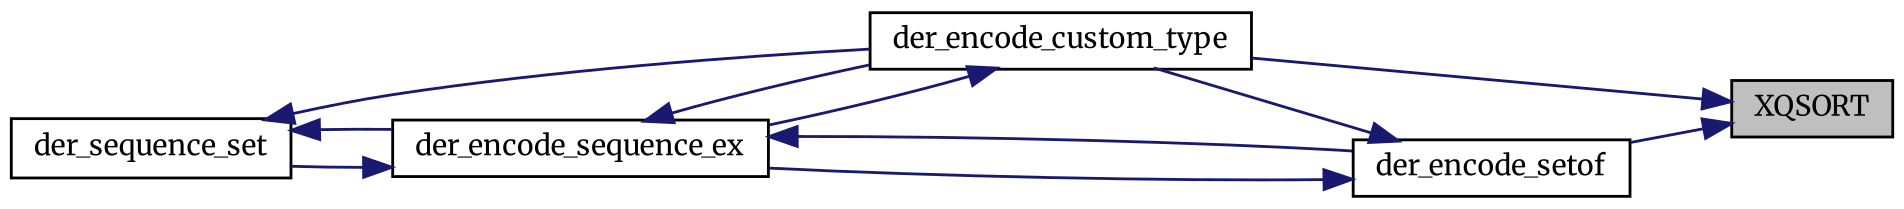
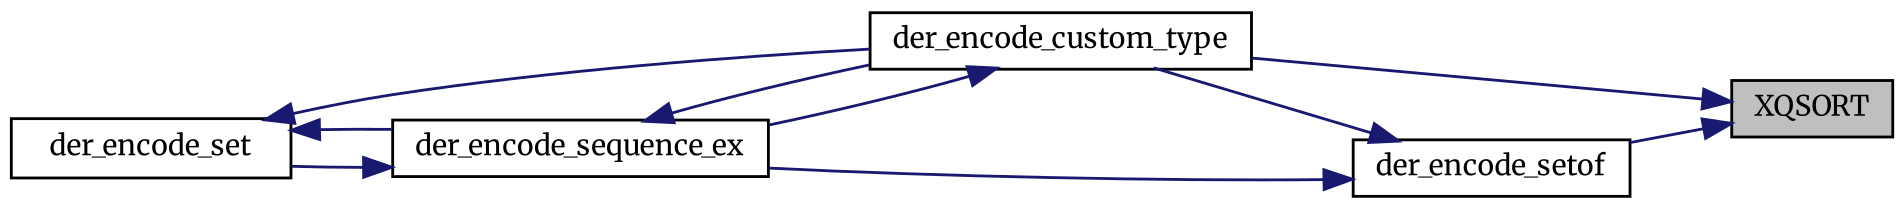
edge "der_encode_setof" -> "der_encode_sequence_ex": removed
node "der_sequence_set": label "der_sequence_set" -> "der_encode_set"
